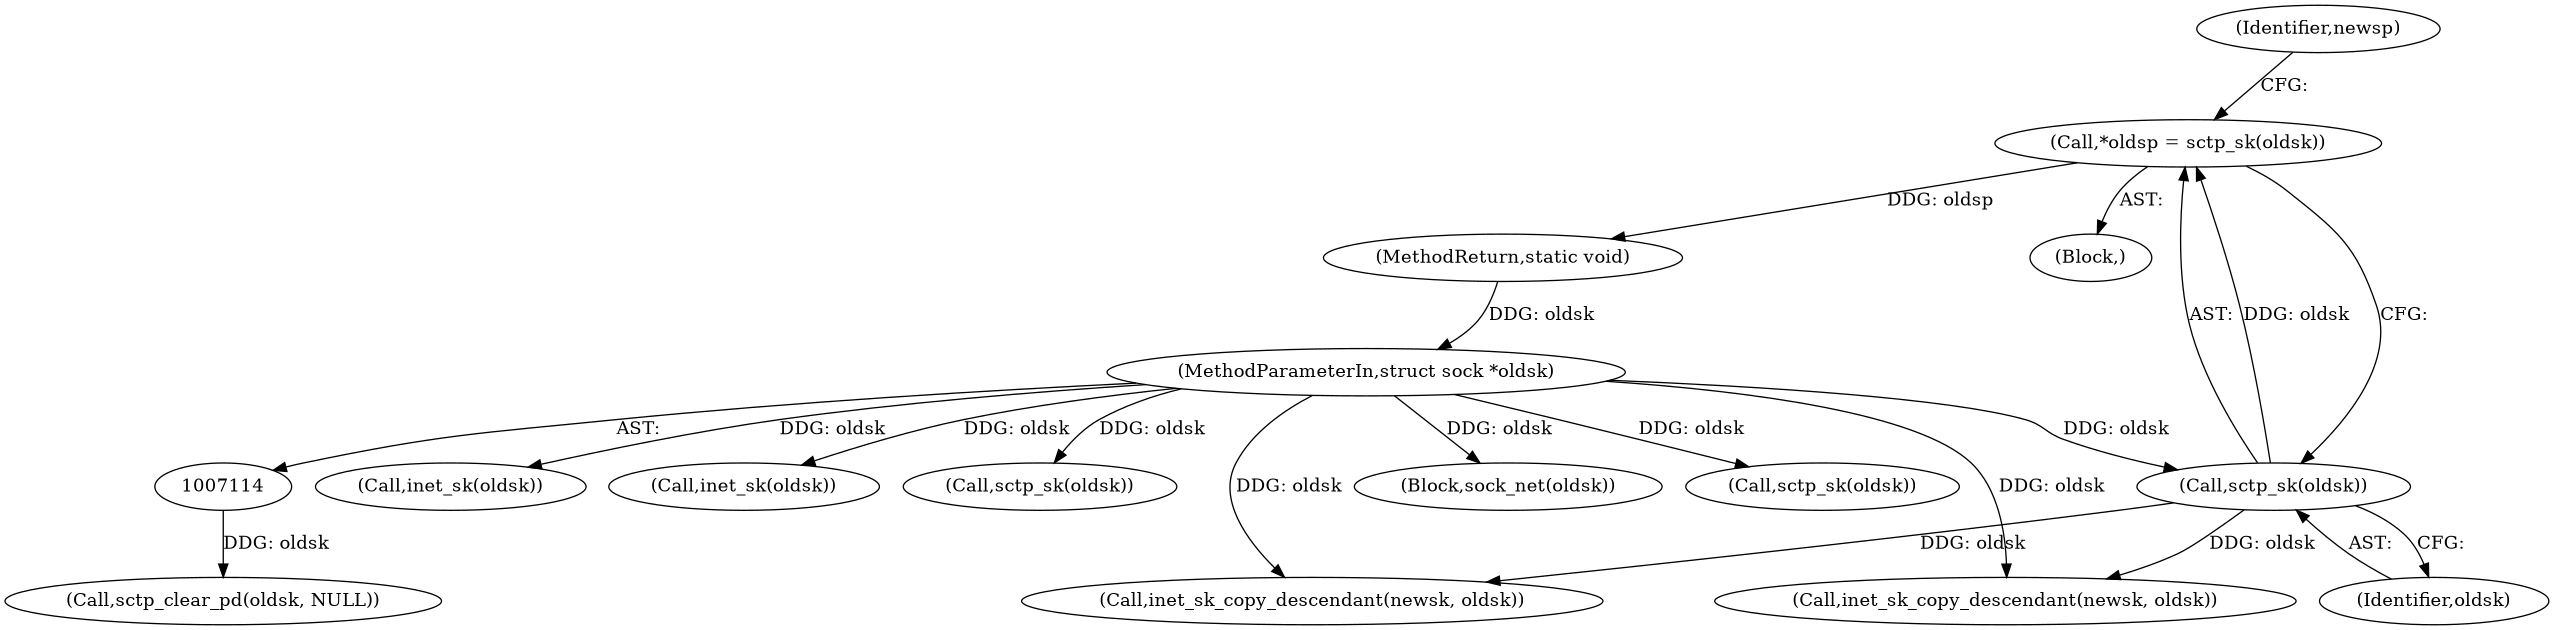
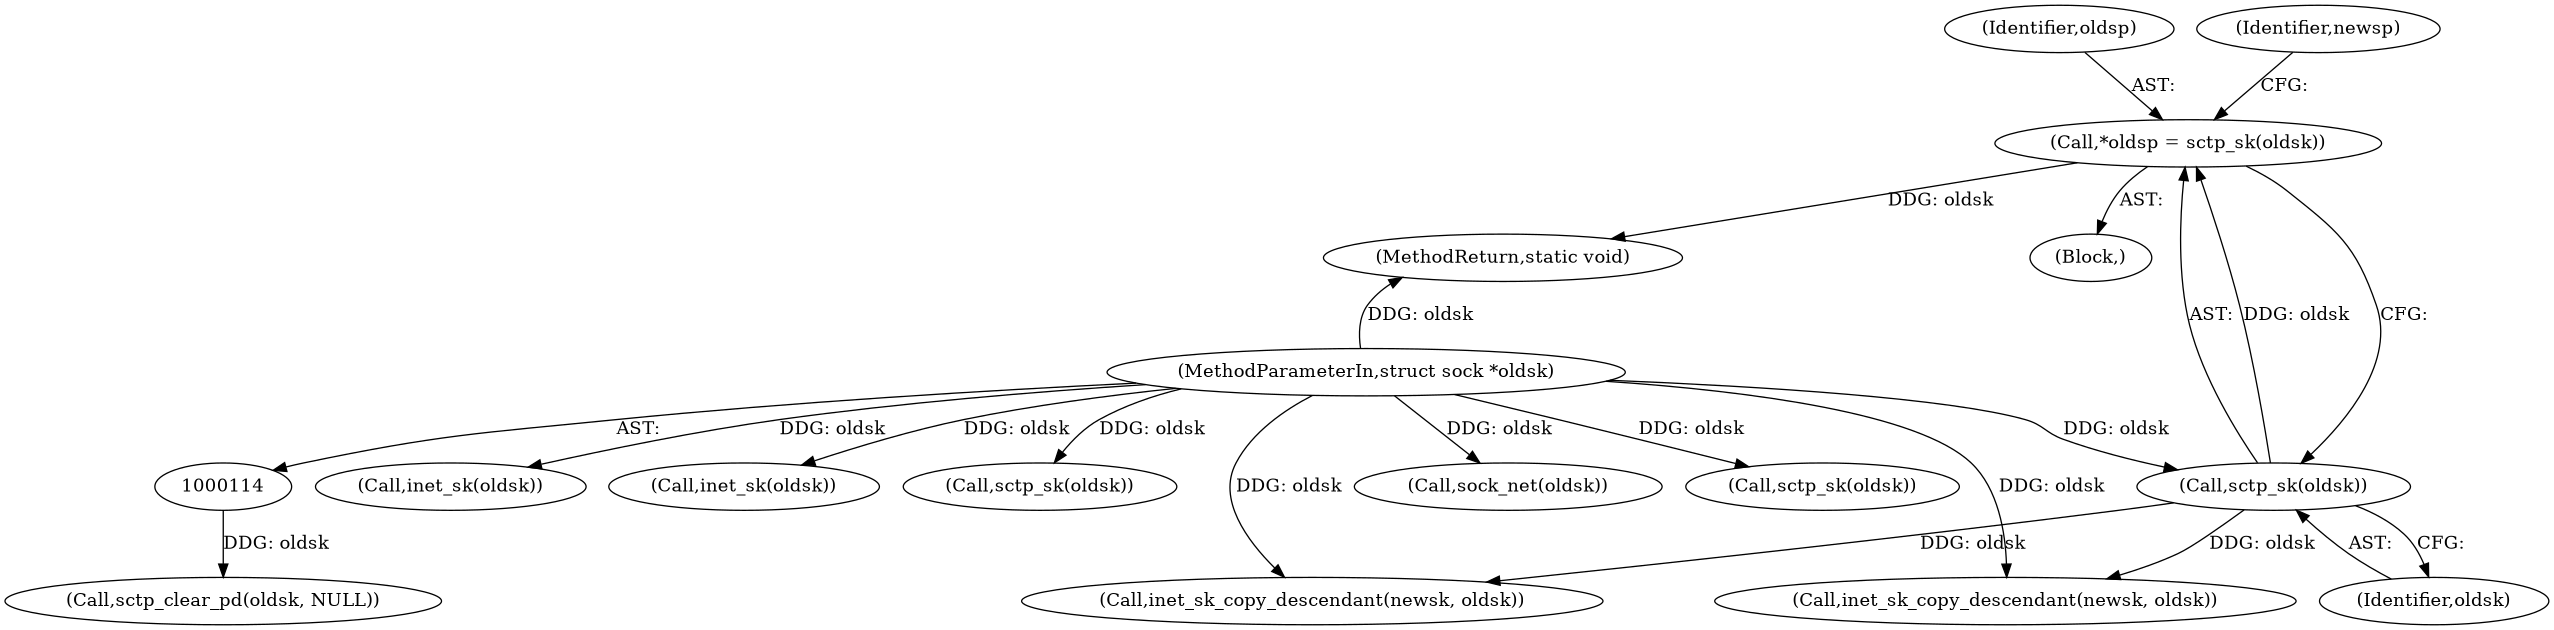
node "(Identifier,oldsp)": added
edge "(Call,*oldsp = sctp_sk(oldsk))" -> "(MethodReturn,static void)": label "DDG: oldsp" -> "DDG: oldsk"
edge "(MethodReturn,static void)" -> "(MethodParameterIn,struct sock *oldsk)": reversed
node "1007114": label "1007114" -> "1000114"
node "(Block,sock_net(oldsk))": label "(Block,sock_net(oldsk))" -> "(Call,sock_net(oldsk))"
